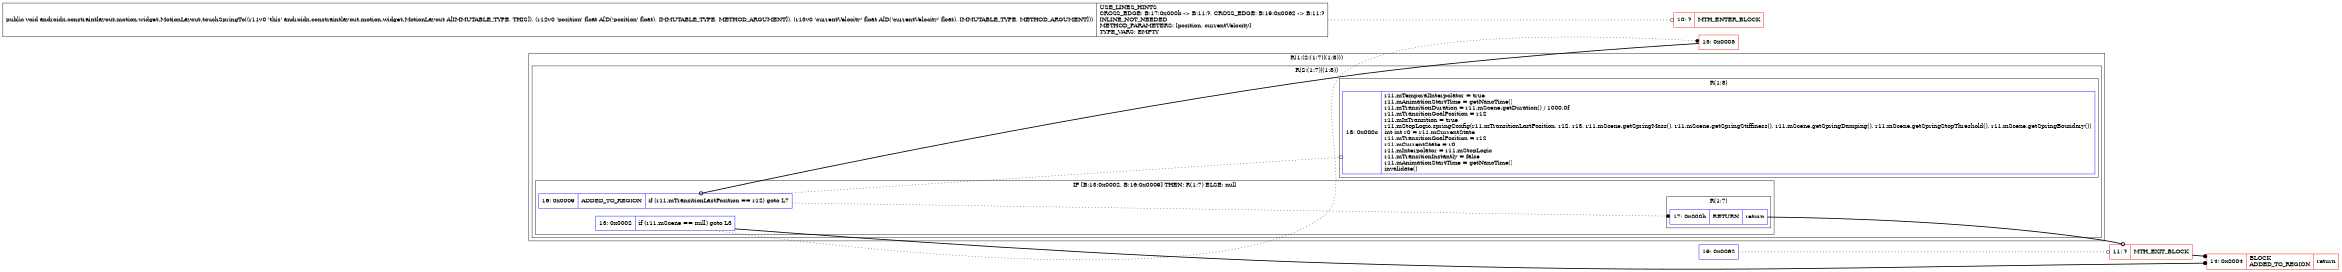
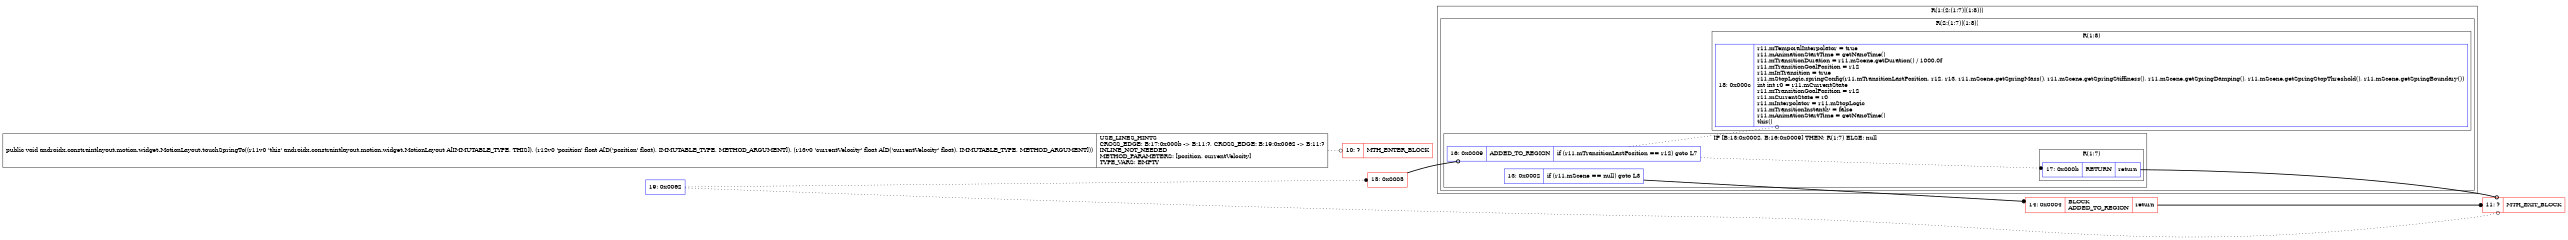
node "18: 0x000c": text "invalidate()" -> "this()"
edge "13: 0x0002" -> "15: 0x0005": now "19: 0x0062" -> "15: 0x0005"
edge "11: ?" -> "14: 0x0004": reversed
